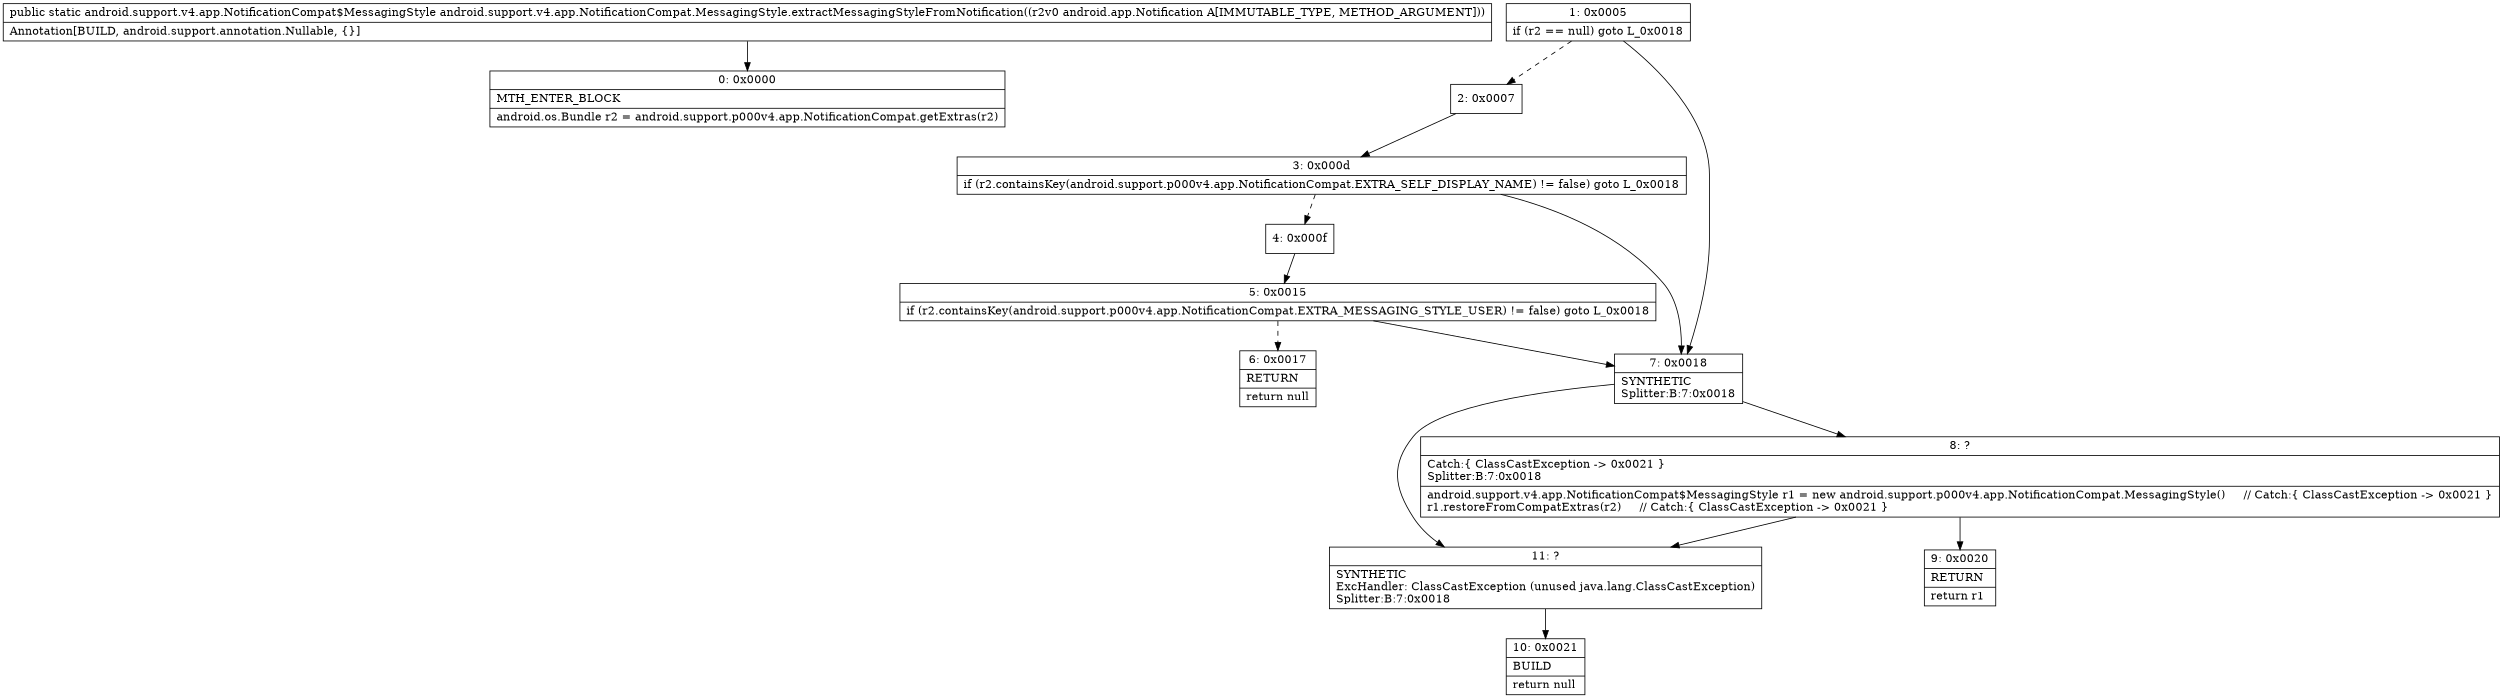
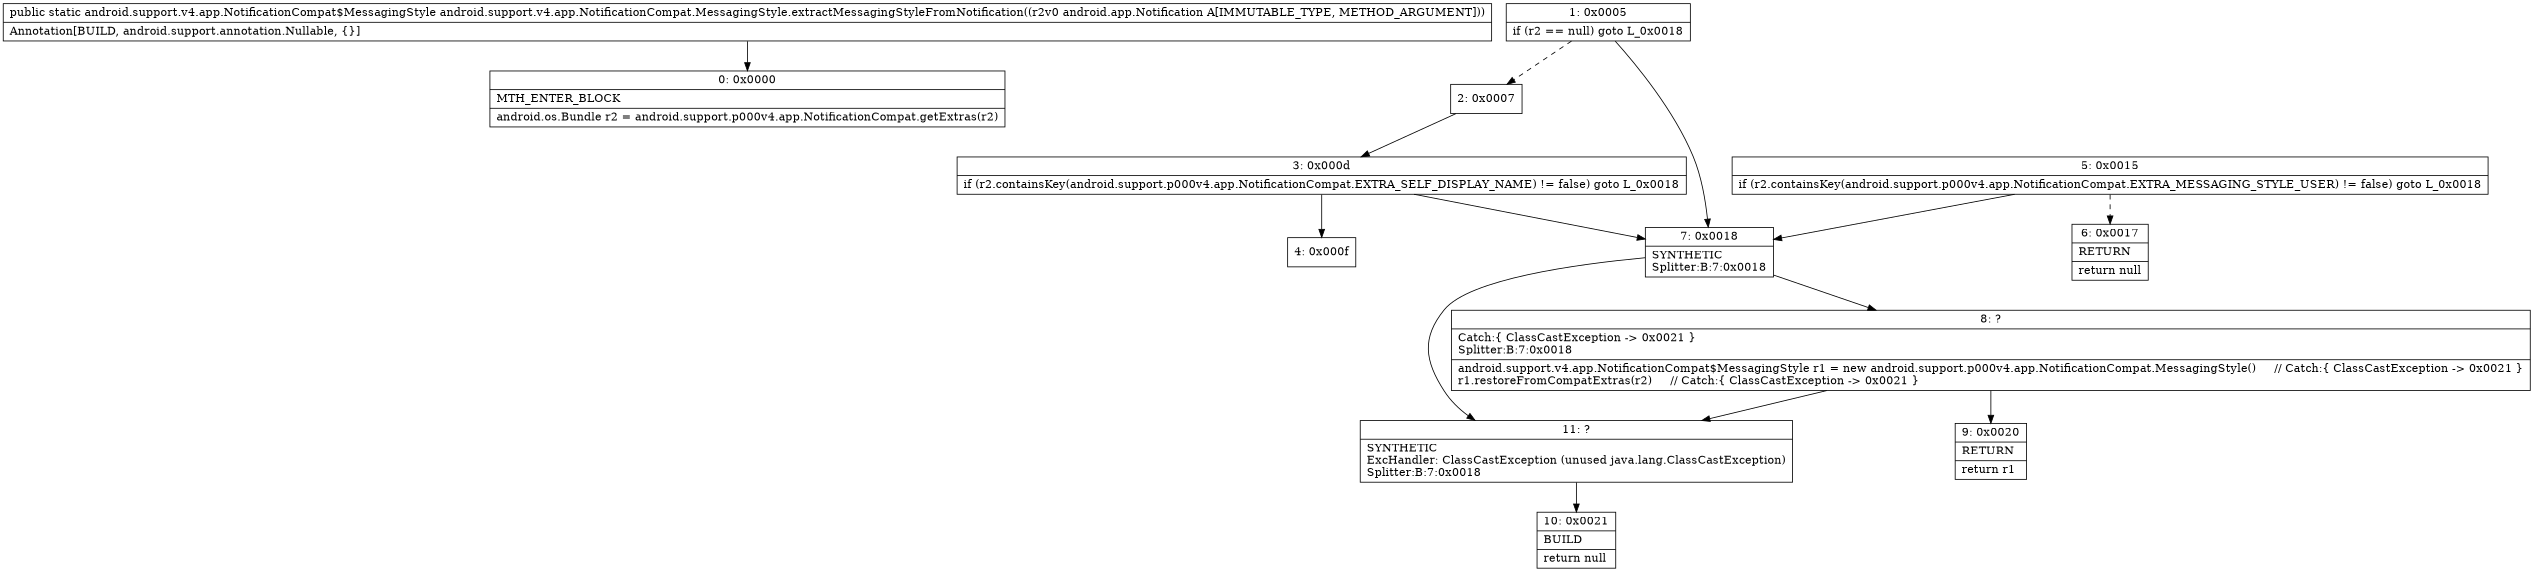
edge "3: 0x000d" -> "4: 0x000f": style dashed -> solid
edge "4: 0x000f" -> "5: 0x0015": removed
